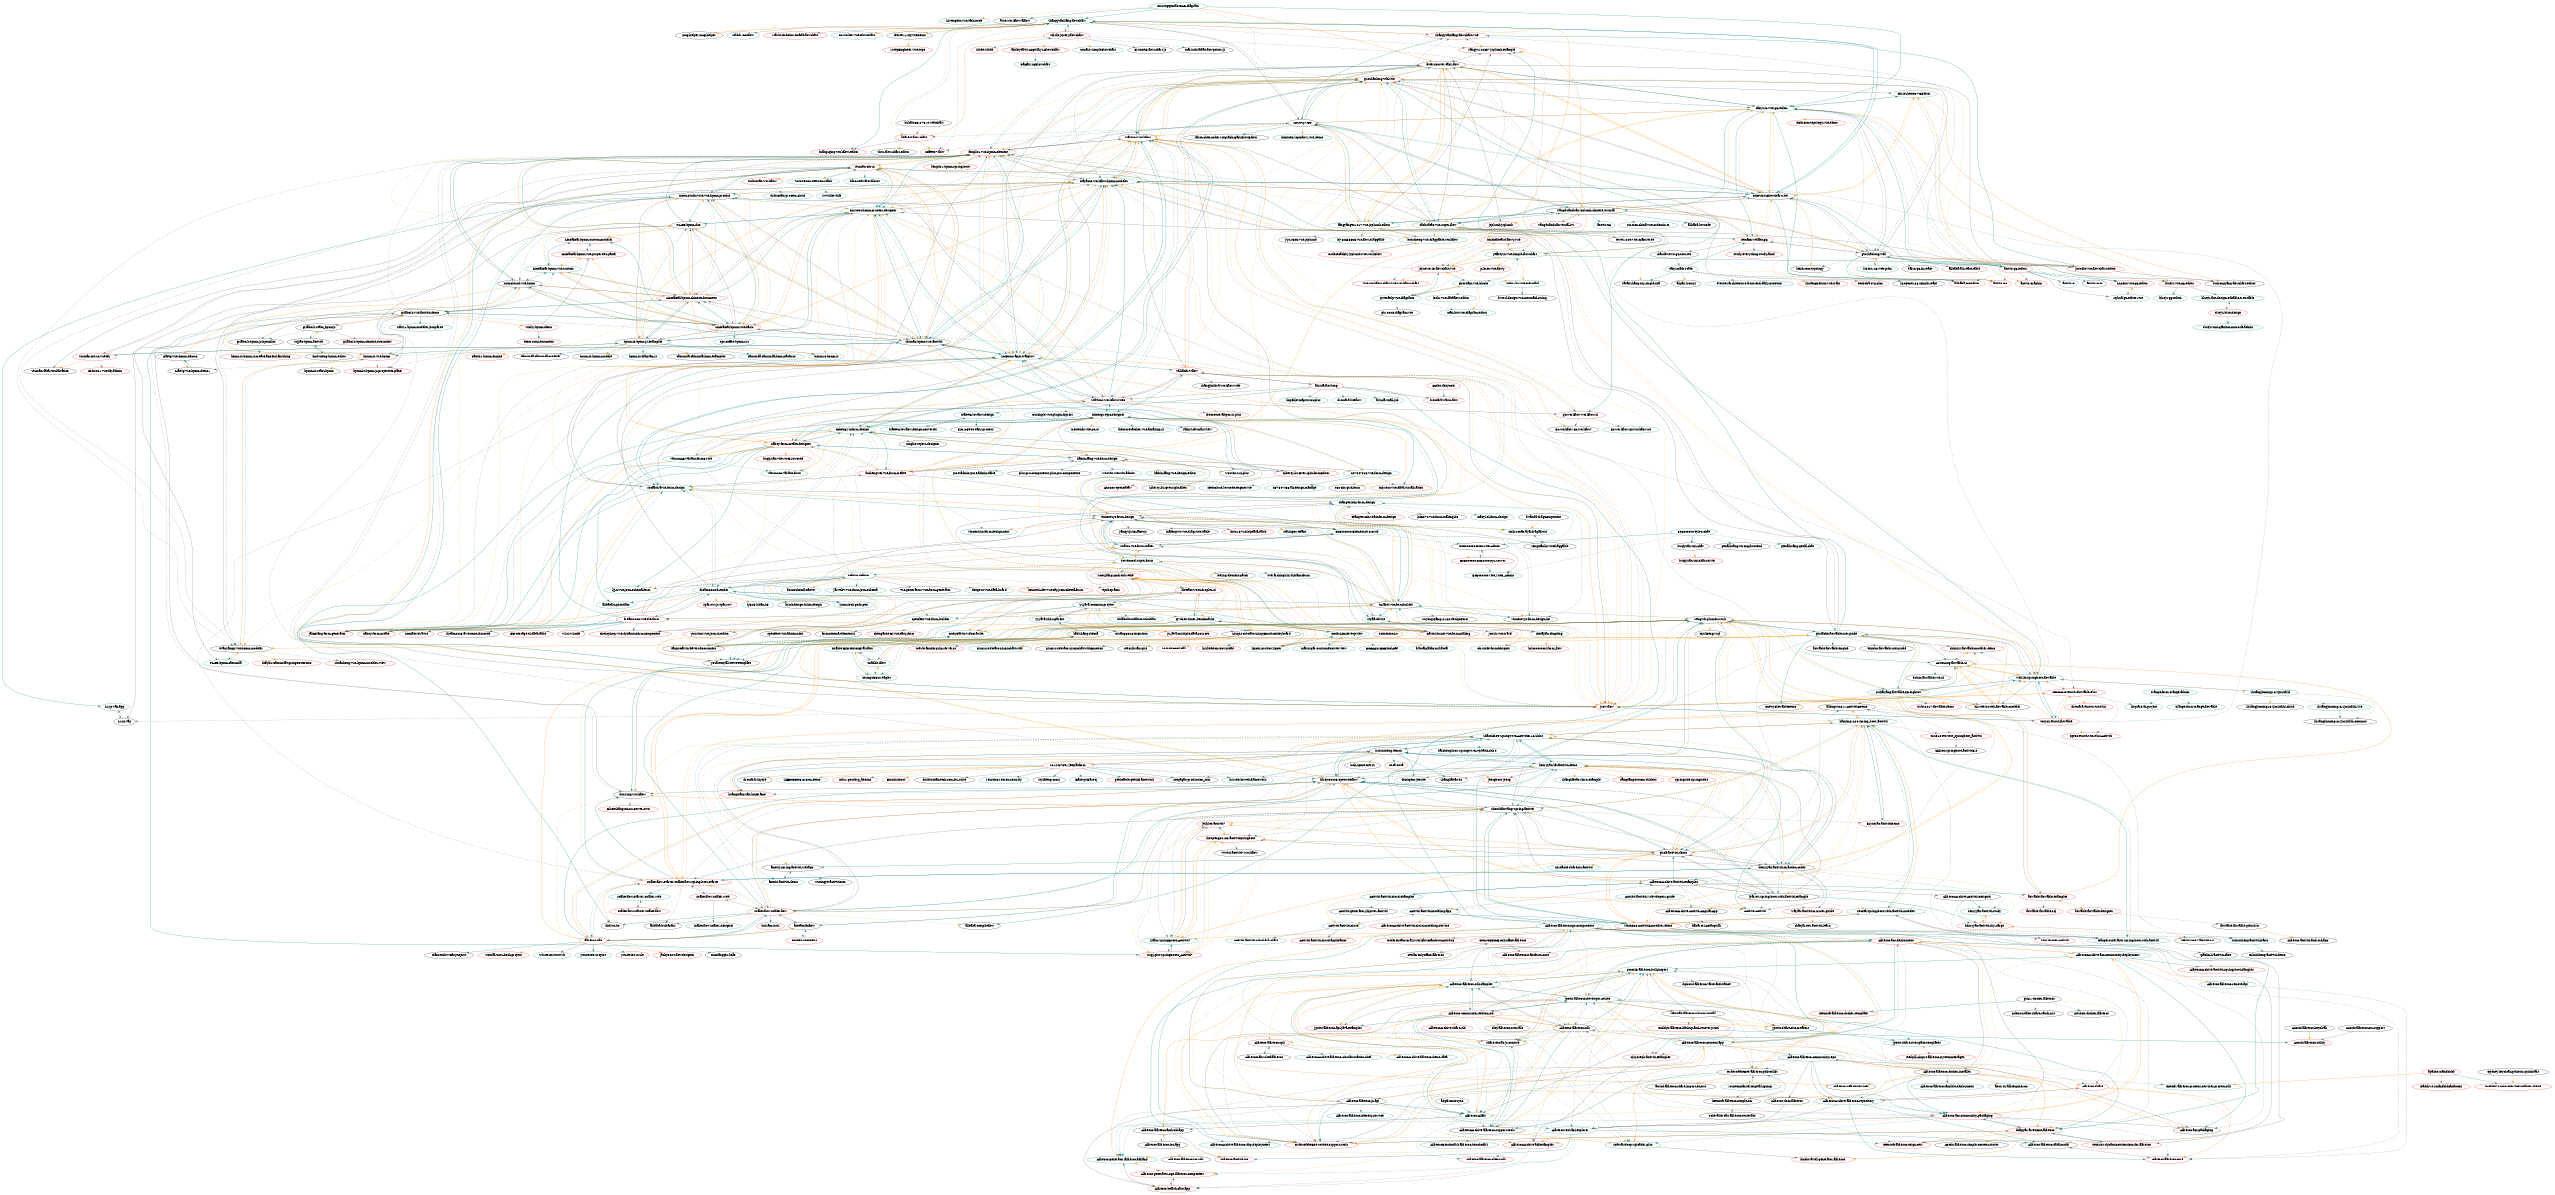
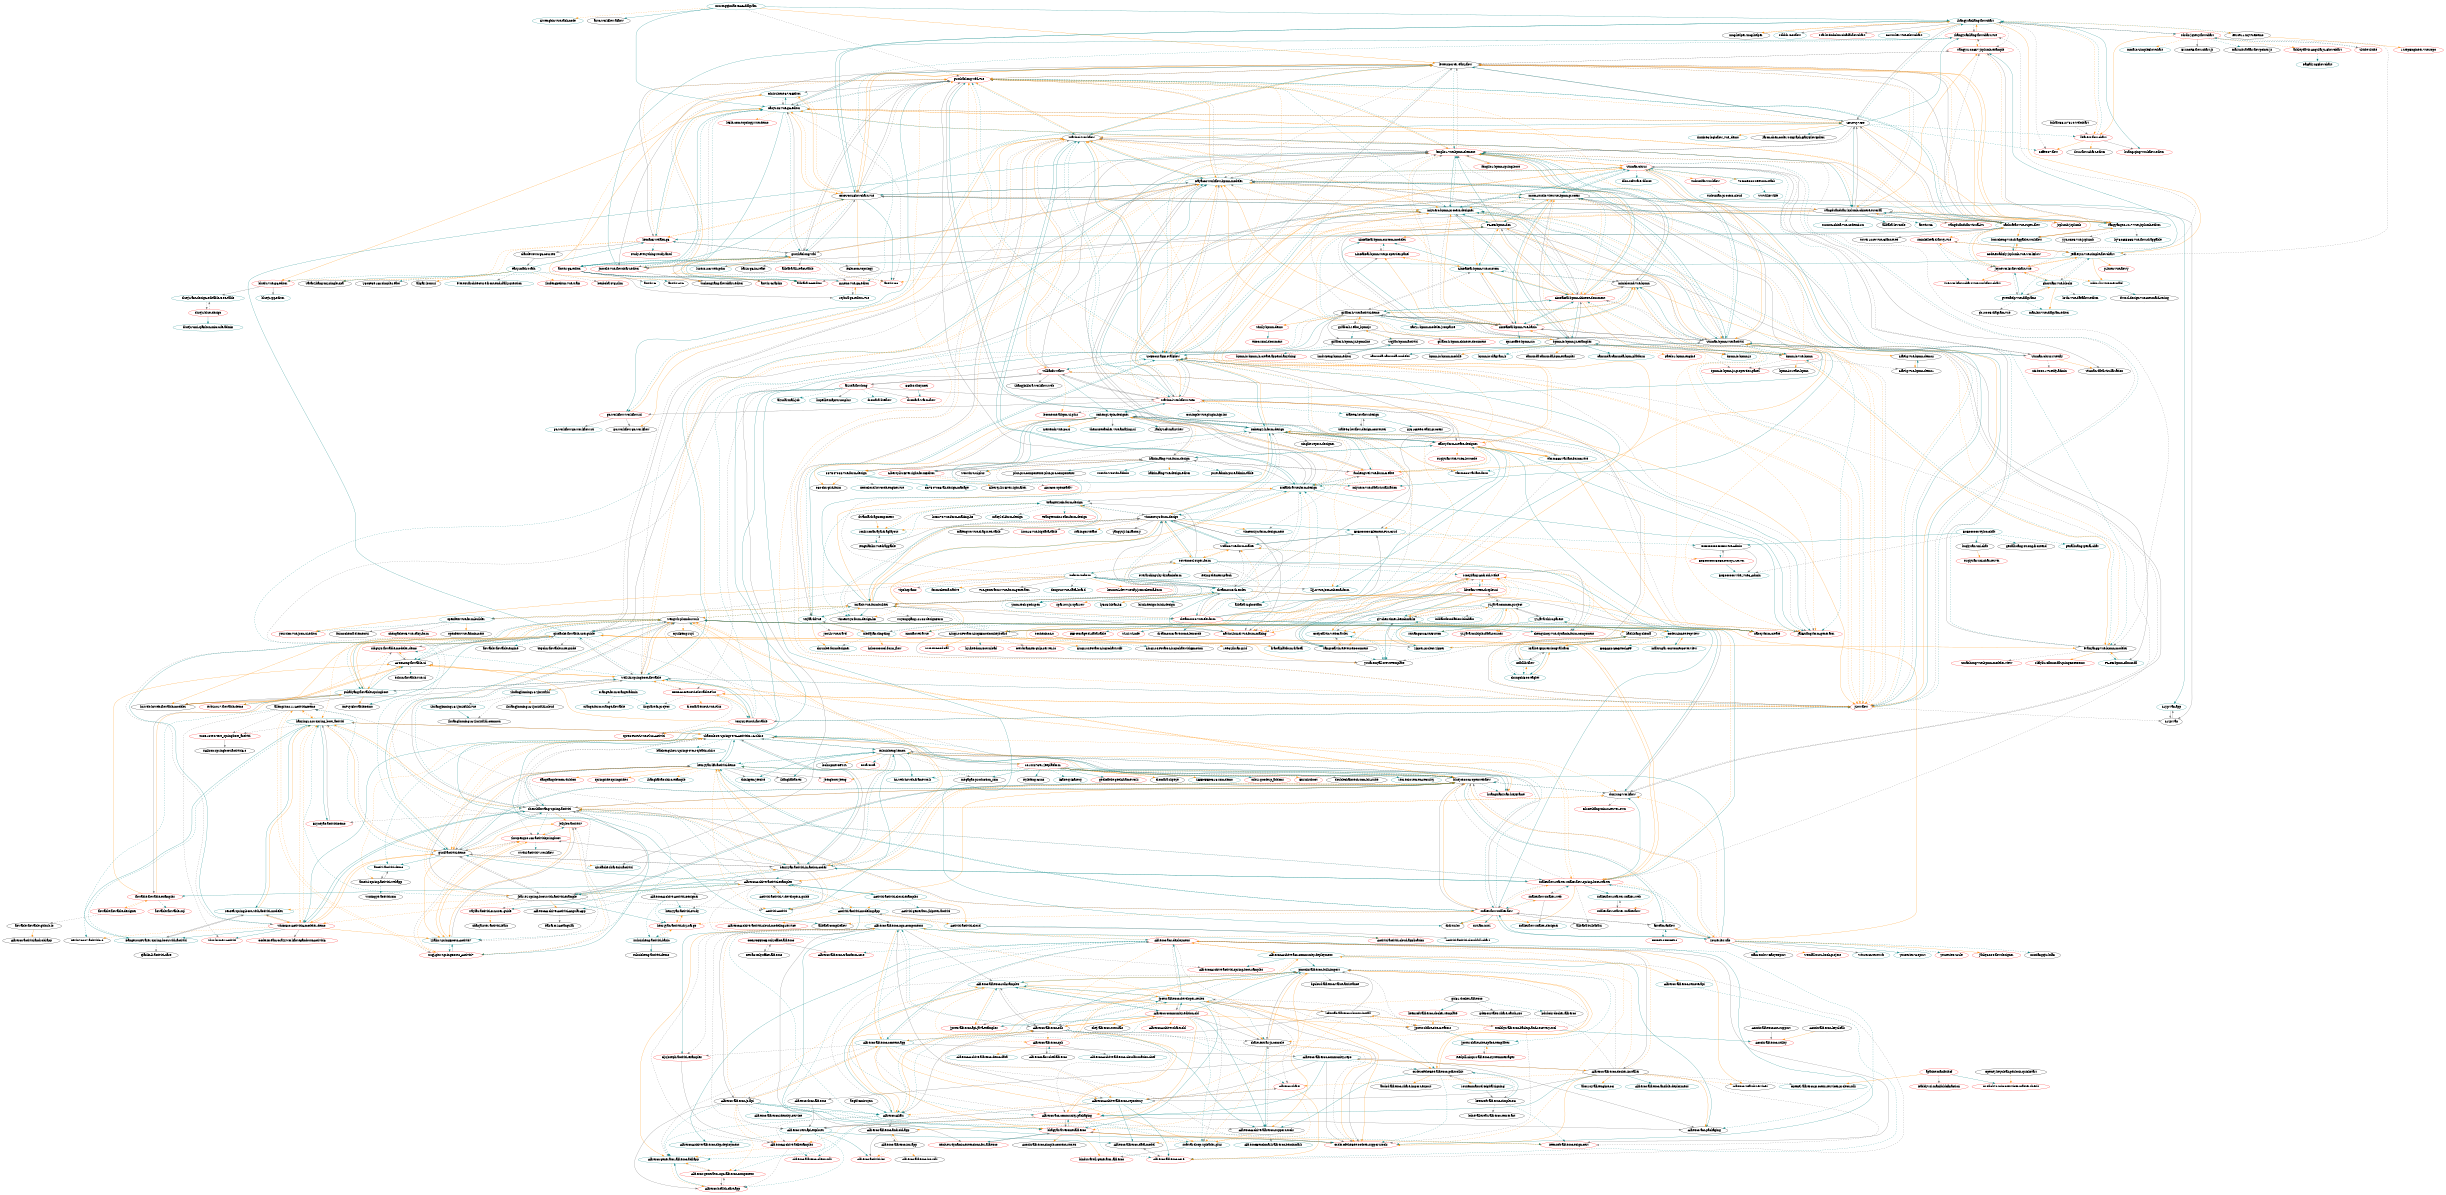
edge "fangyang921017/vue-jsplumb-editor" -> "ZFSNYJ/VFD": removed
edge "griabcrh/vue-activiti-demo" -> "qiudaoke/shareniu-activiti": added
node "jarvelov/vue-form-json-schema": removed
edge "guolf/activiti-demo" -> "ameizi/spring-activiti-webapp": now "guolf/activiti-demo" -> "ameizi/activiti-demo"
node "alfresco/uflo": label "alfresco/uflo" -> "youseries/uflo"
